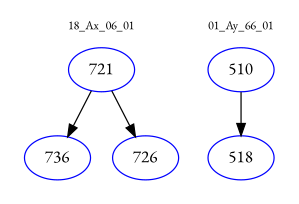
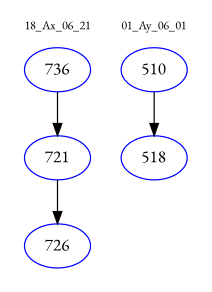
cluster "18_Ax_06_01": label "18_Ax_06_01" -> "18_Ax_06_21"
cluster "01_Ay_66_01": label "01_Ay_66_01" -> "01_Ay_06_01"
edge "721" -> "736": reversed
